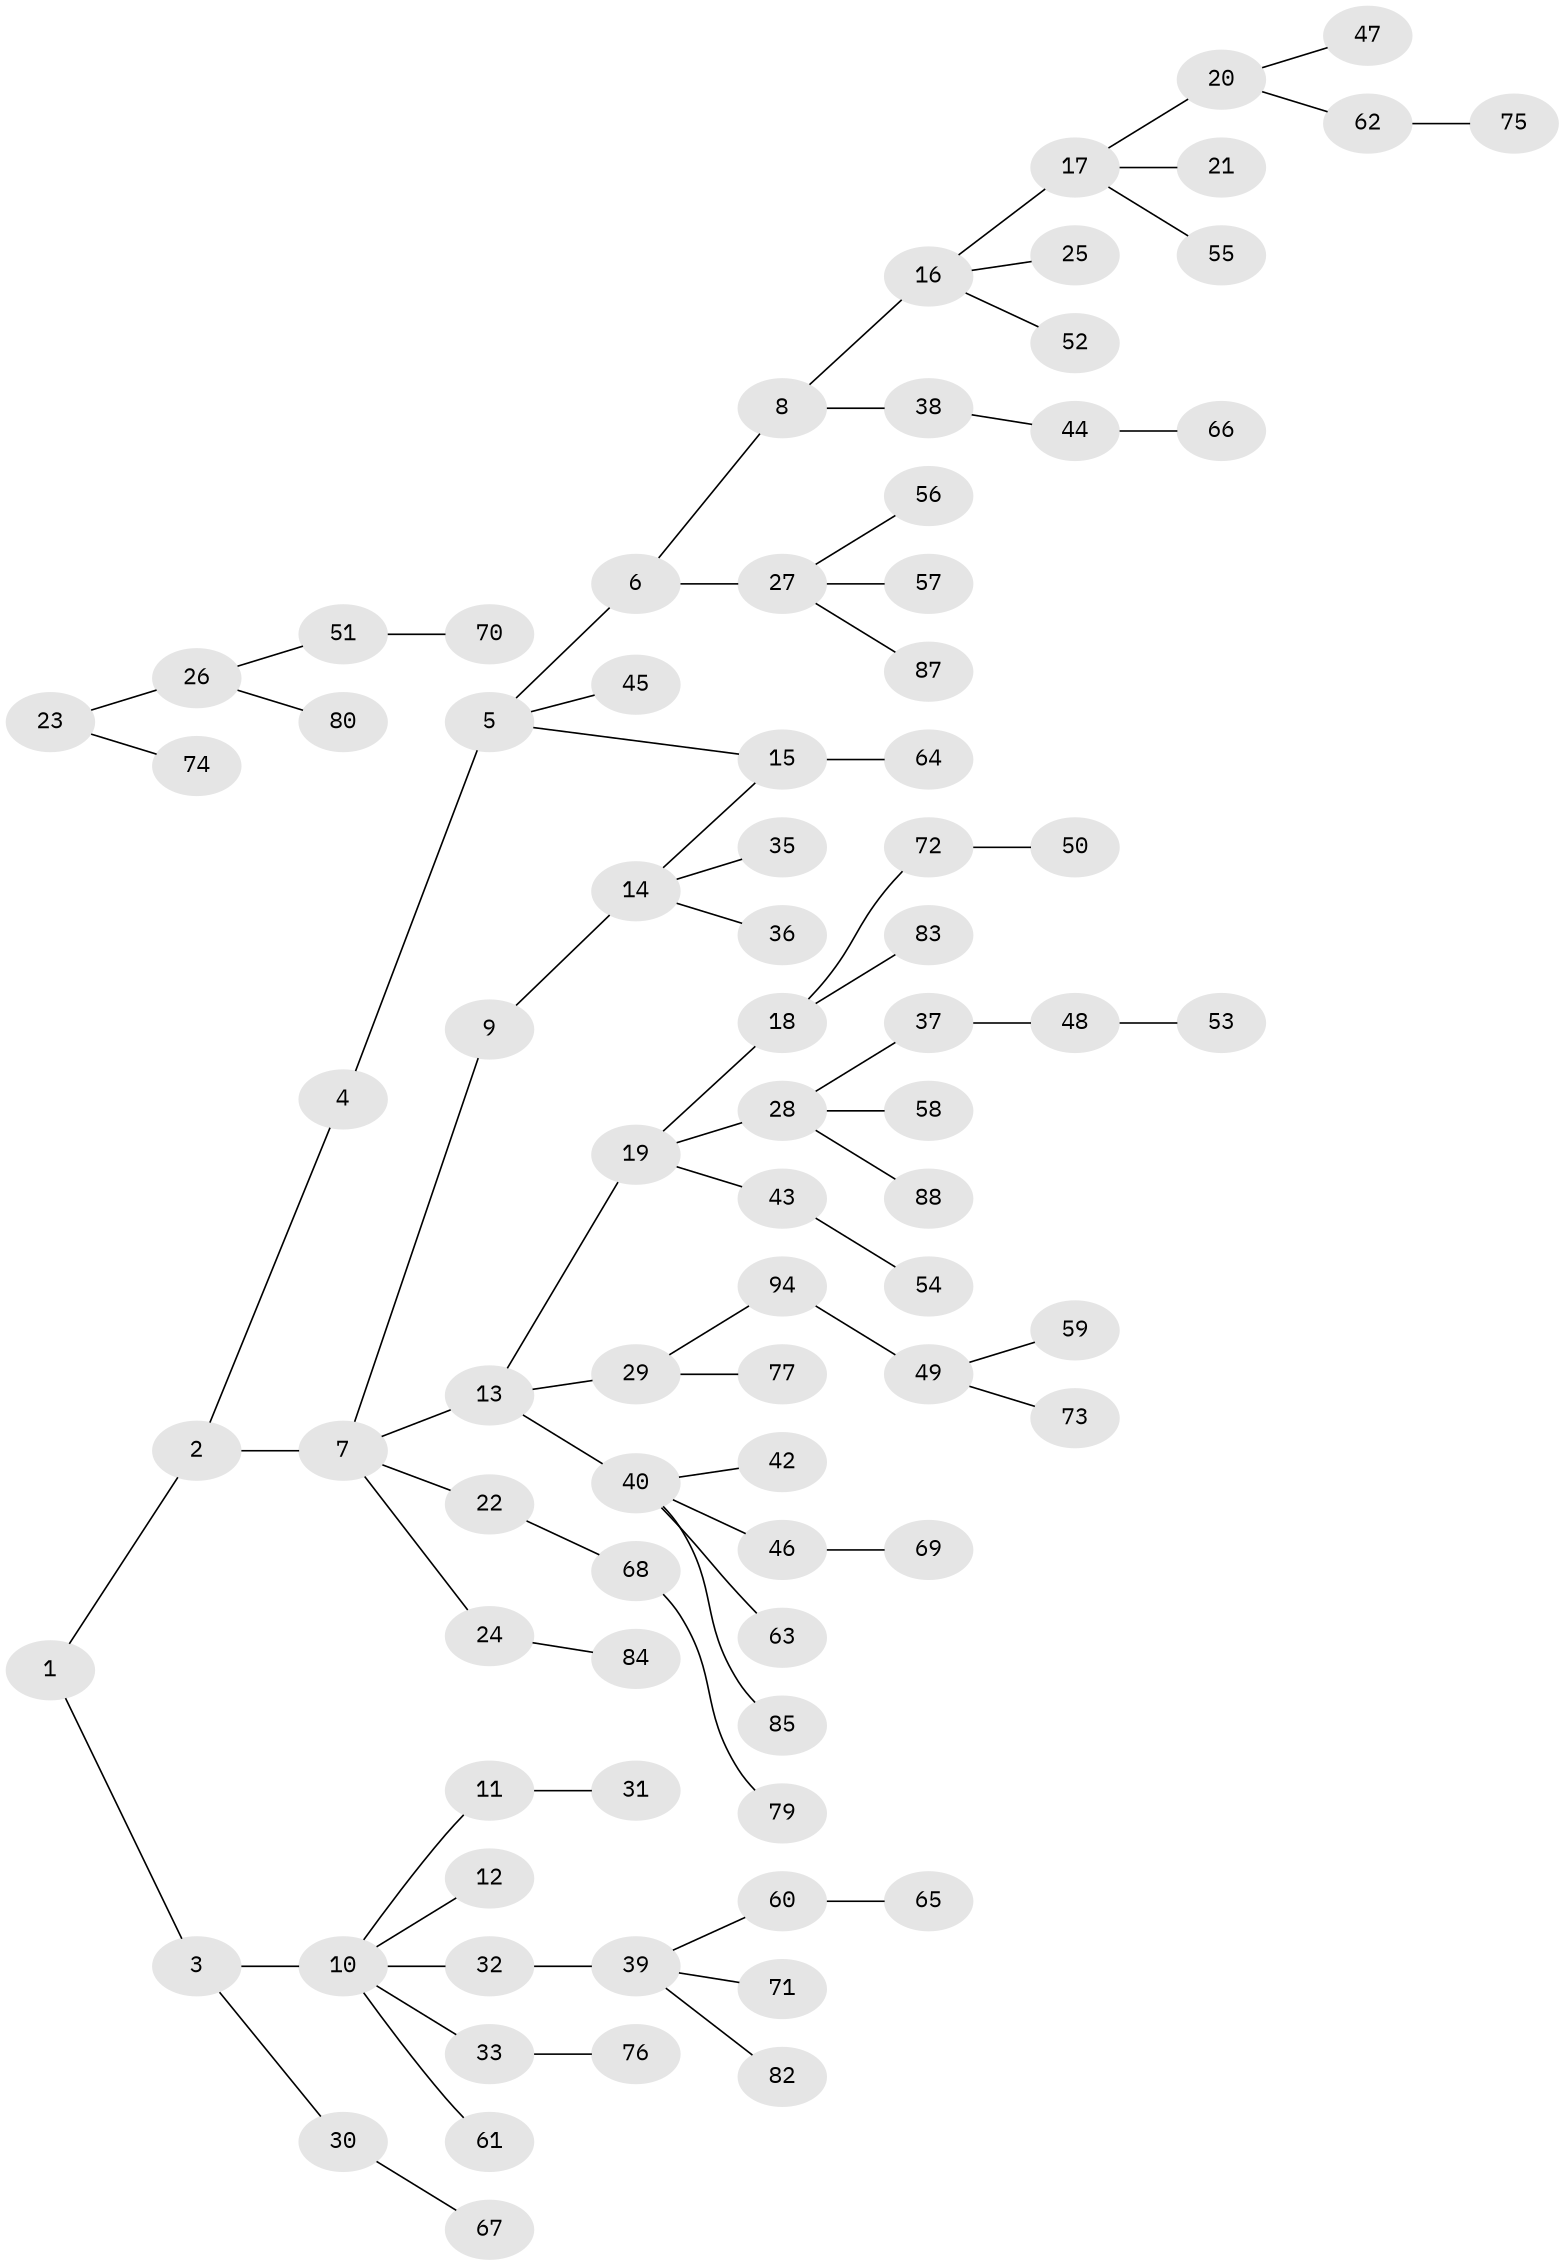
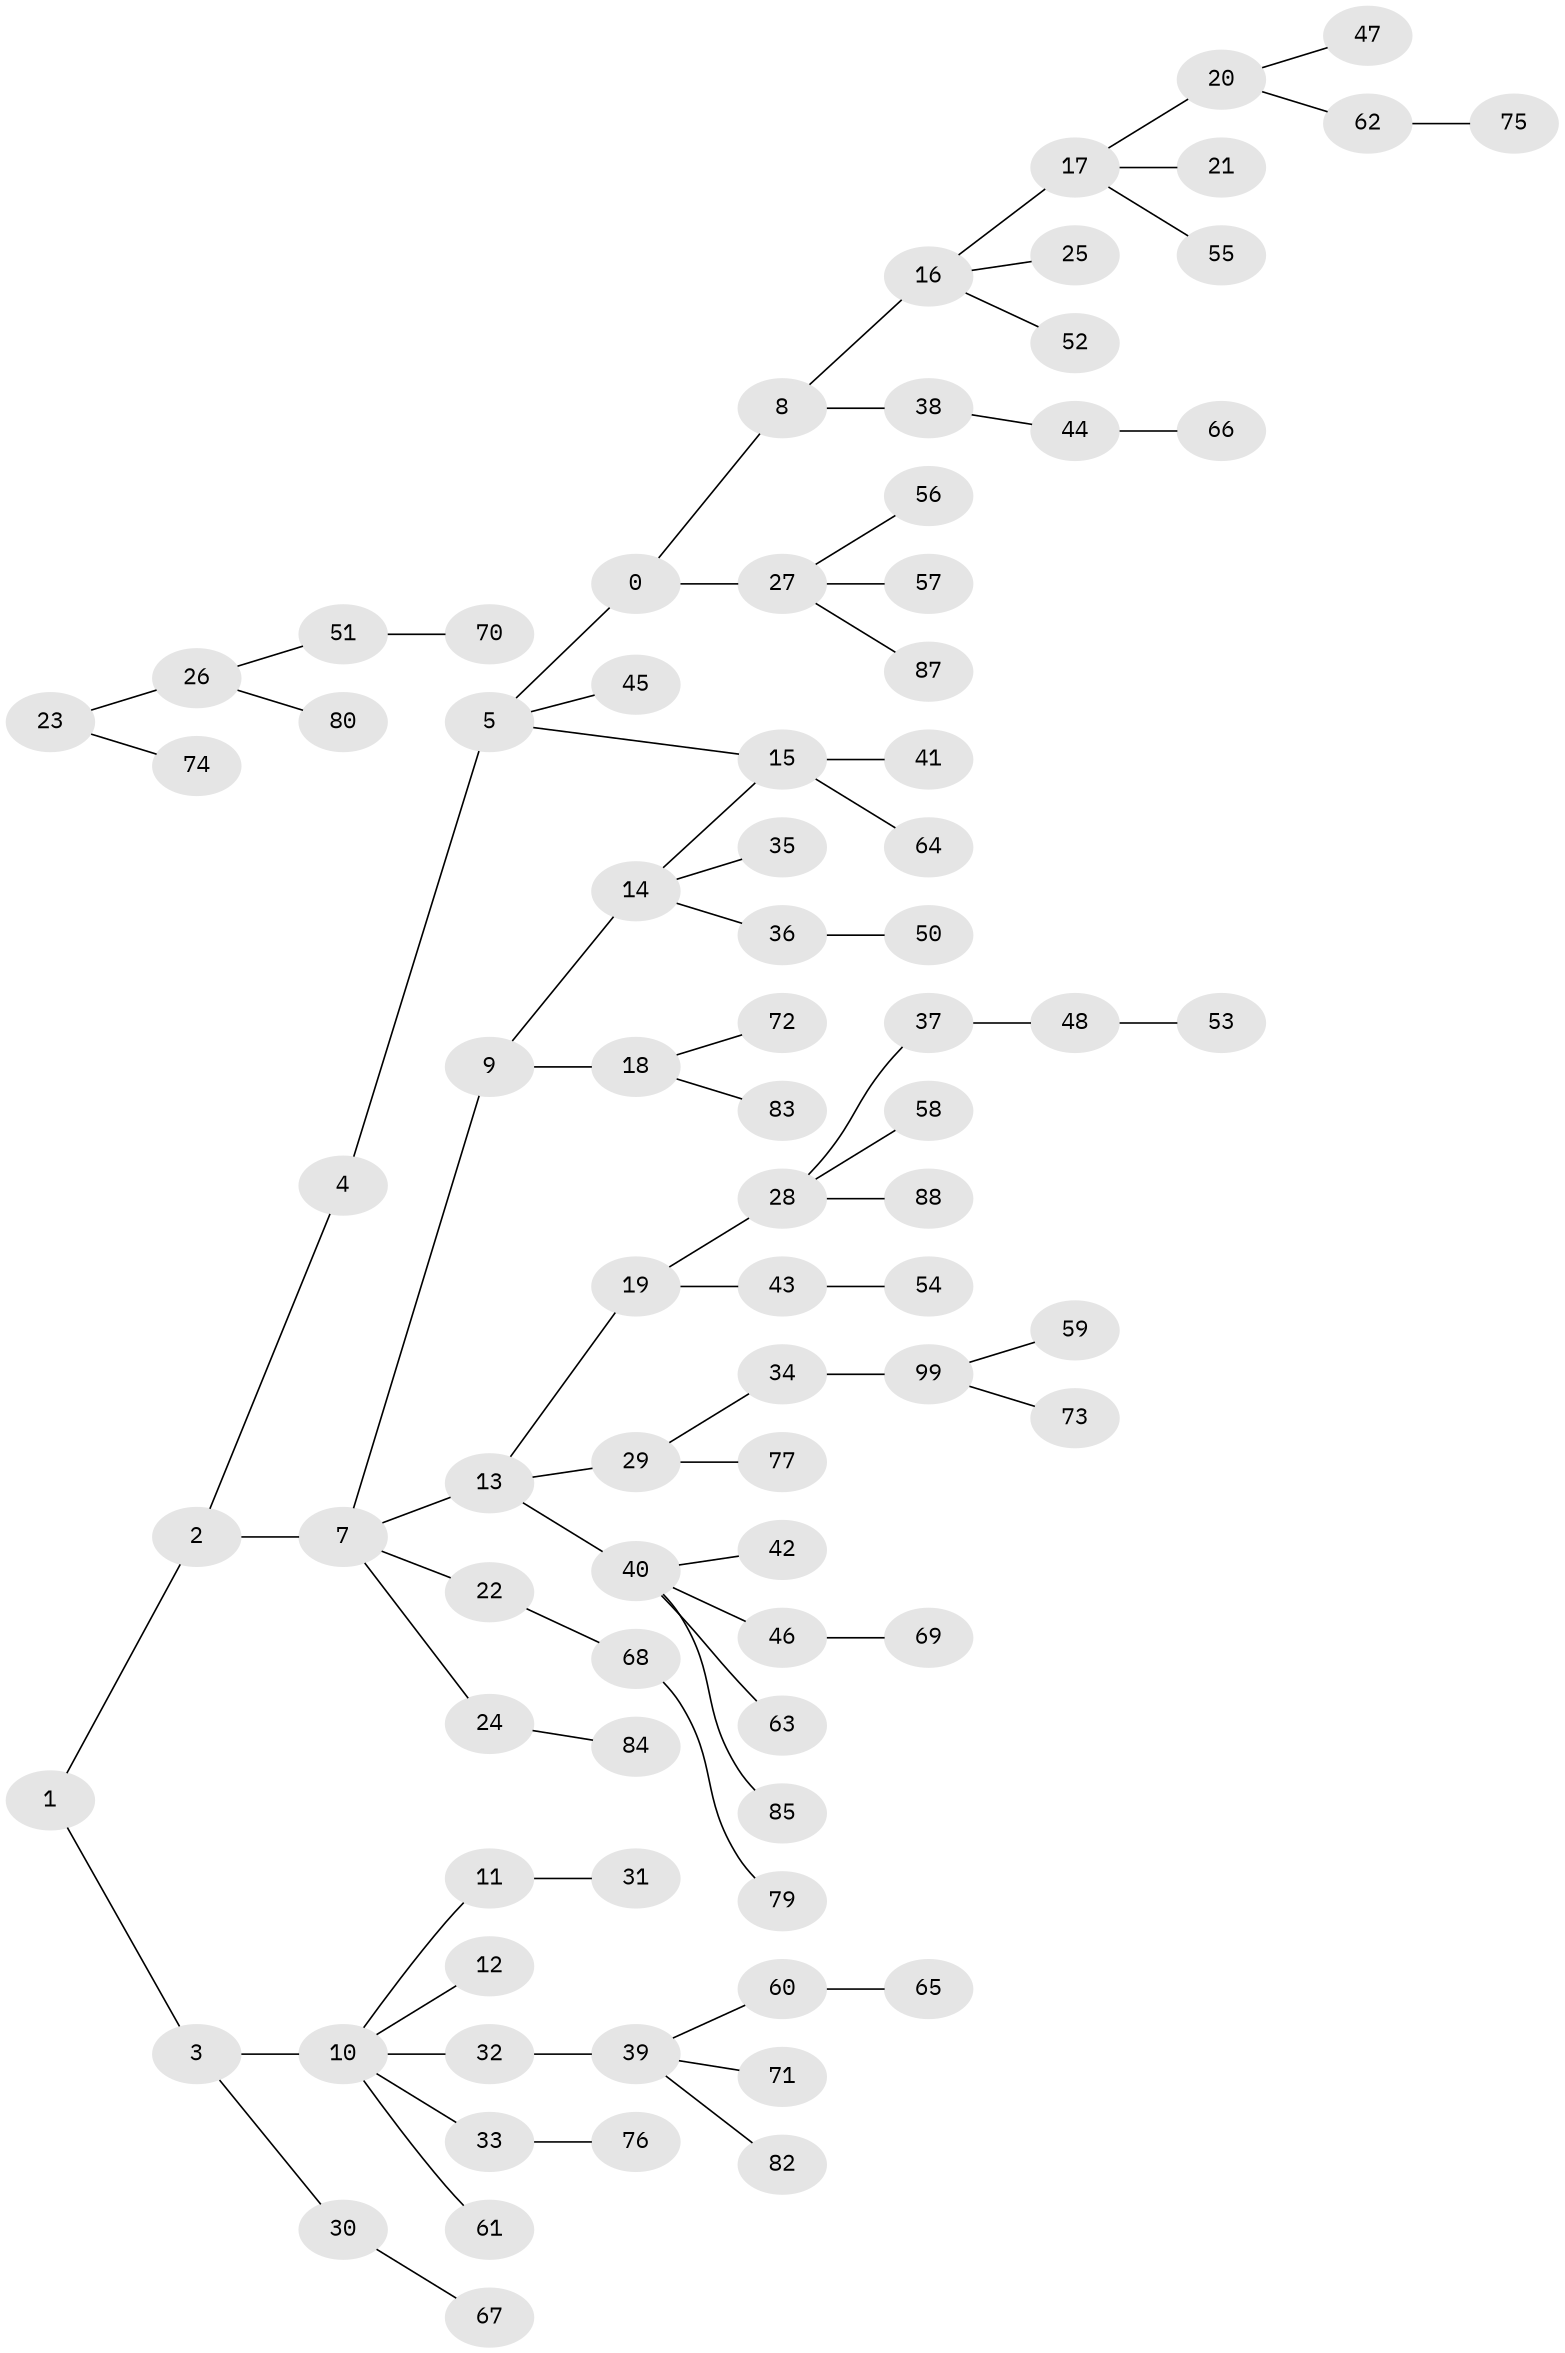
node "6": label "6" -> "0"
node "41": added
edge "72" -- "50": now "36" -- "50"
edge "18" -- "19": now "18" -- "9"
node "94": label "94" -> "34"
node "49": label "49" -> "99"
